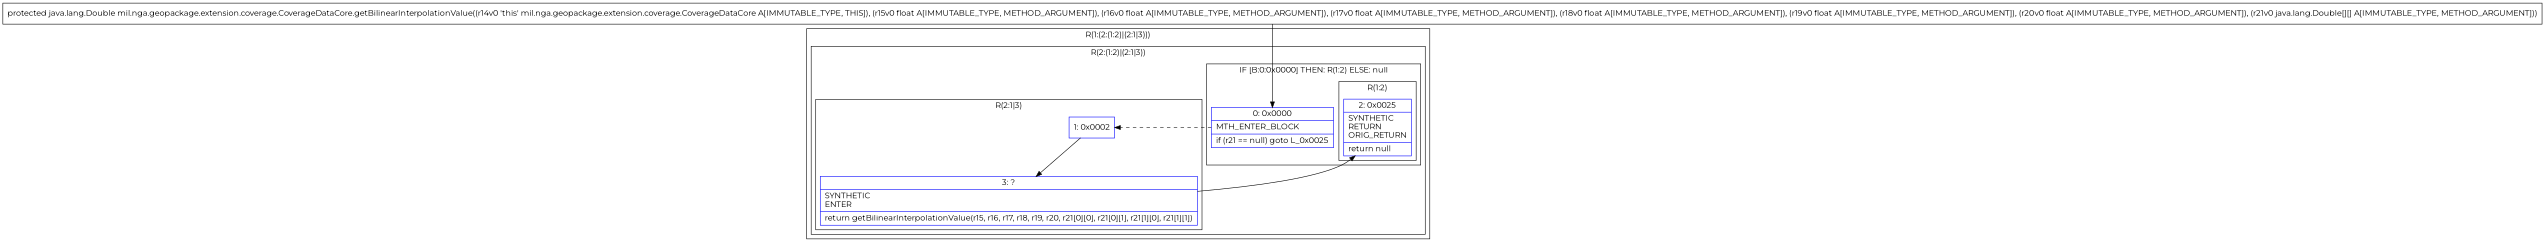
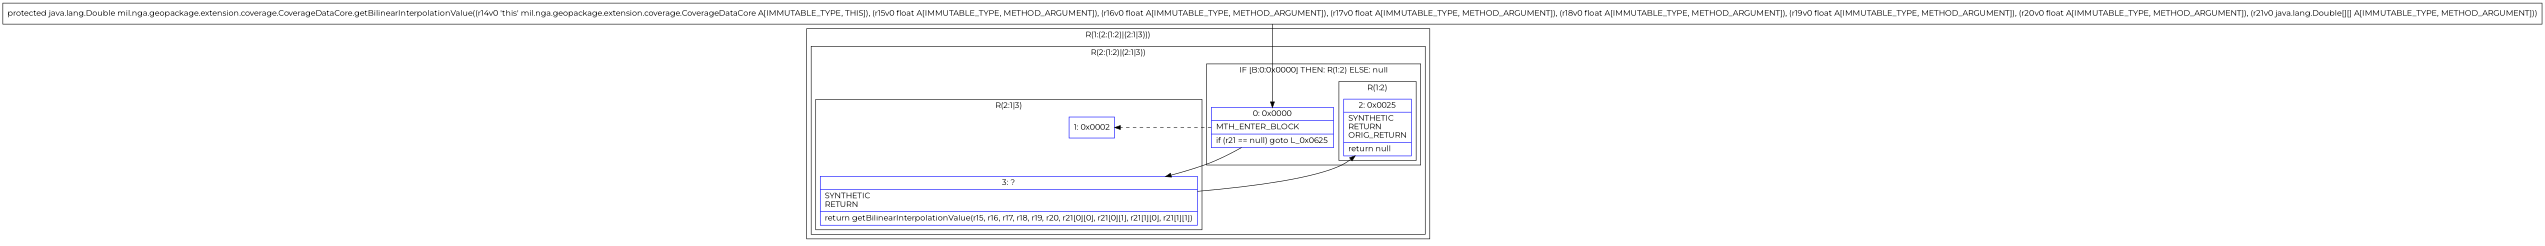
node "0: 0x0000": text "if (r21 == null) goto L_0x0025" -> "if (r21 == null) goto L_0x0625"
edge "1: 0x0002" -> "3: ?": now "0: 0x0000" -> "3: ?"
node "3: ?": text "ENTER" -> "RETURN"
